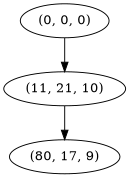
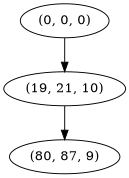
node "(11, 21, 10)": label "(11, 21, 10)" -> "(19, 21, 10)"
node "(80, 17, 9)": label "(80, 17, 9)" -> "(80, 87, 9)"
